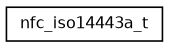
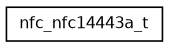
node "nfc_iso14443a_t": label "nfc_iso14443a_t" -> "nfc_nfc14443a_t"
